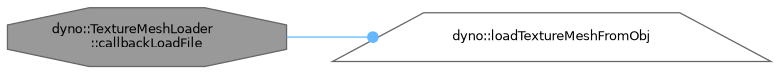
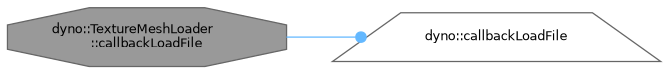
node "dyno::loadTextureMeshFromObj": label "dyno::loadTextureMeshFromObj" -> "dyno::callbackLoadFile"
